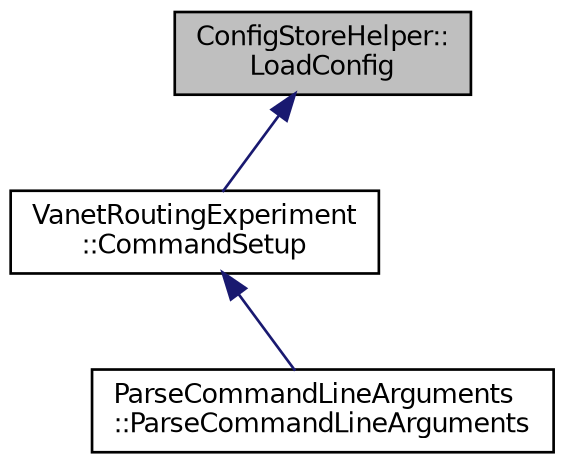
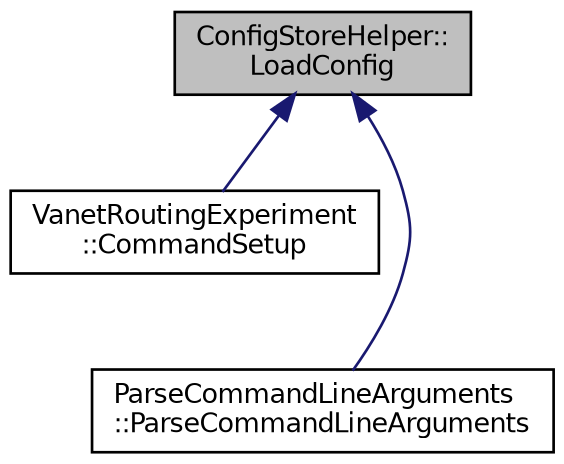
edge "ParseCommandLineArguments ::ParseCommandLineArguments" -> "VanetRoutingExperiment ::CommandSetup": now "ParseCommandLineArguments ::ParseCommandLineArguments" -> "ConfigStoreHelper:: LoadConfig"
